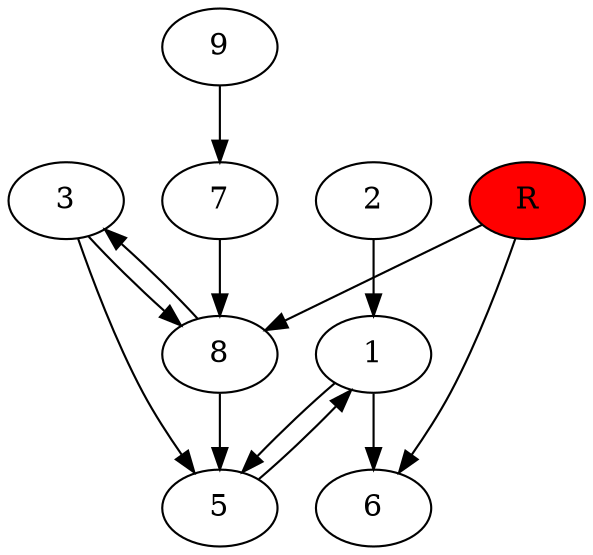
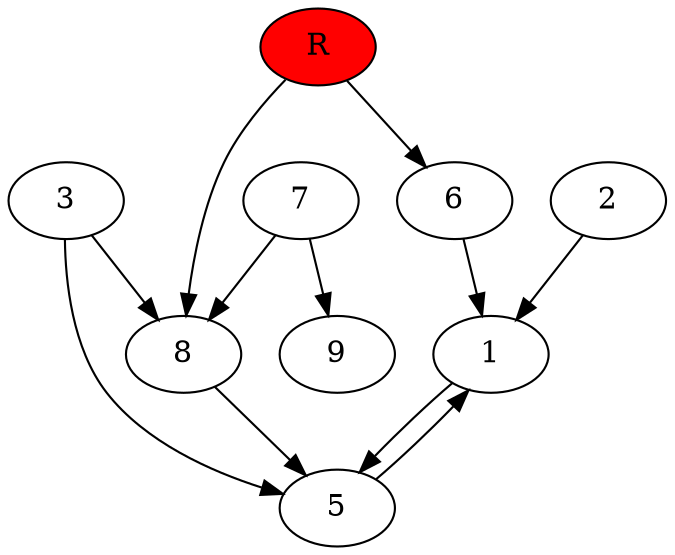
edge "9" -> "7": reversed
edge "8" -> "3": removed
edge "1" -> "6": reversed
